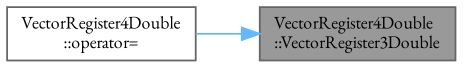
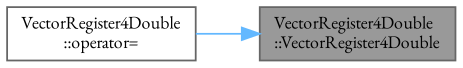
node "VectorRegister4Double ::VectorRegister3Double": label "VectorRegister4Double ::VectorRegister3Double" -> "VectorRegister4Double ::VectorRegister4Double"
